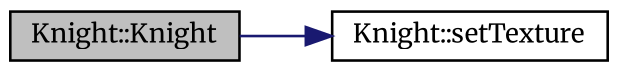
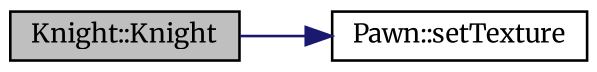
node "Knight::setTexture": label "Knight::setTexture" -> "Pawn::setTexture"
